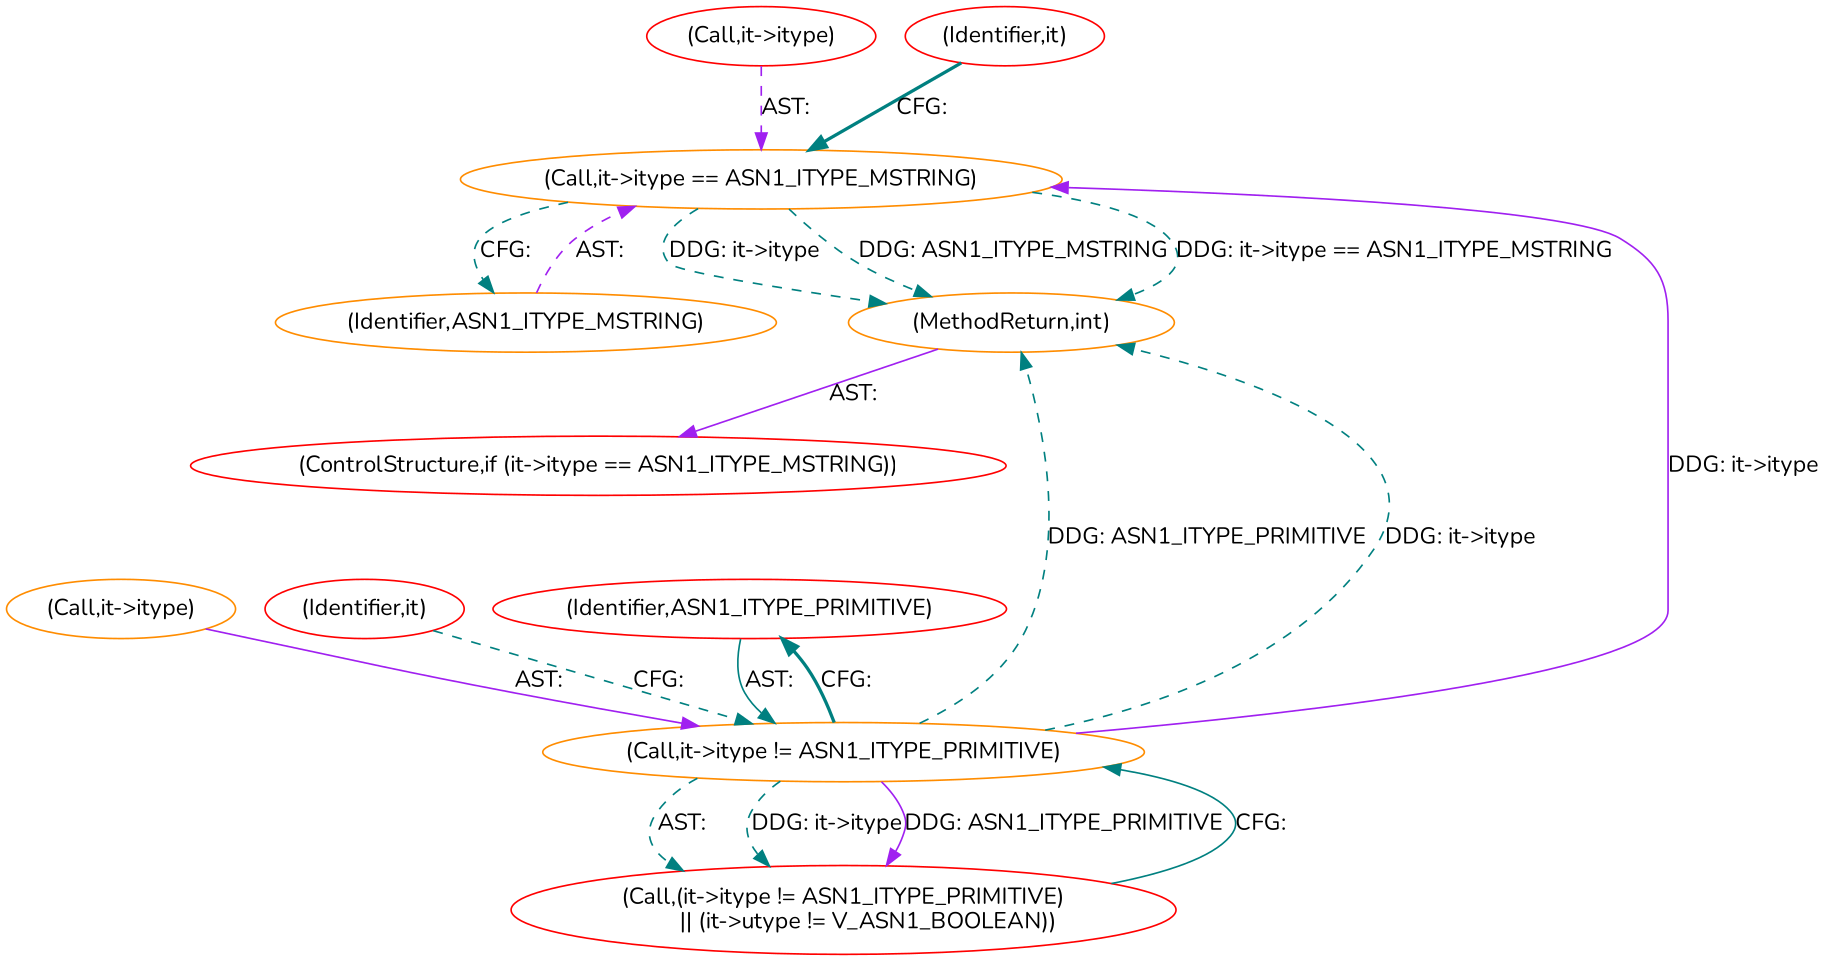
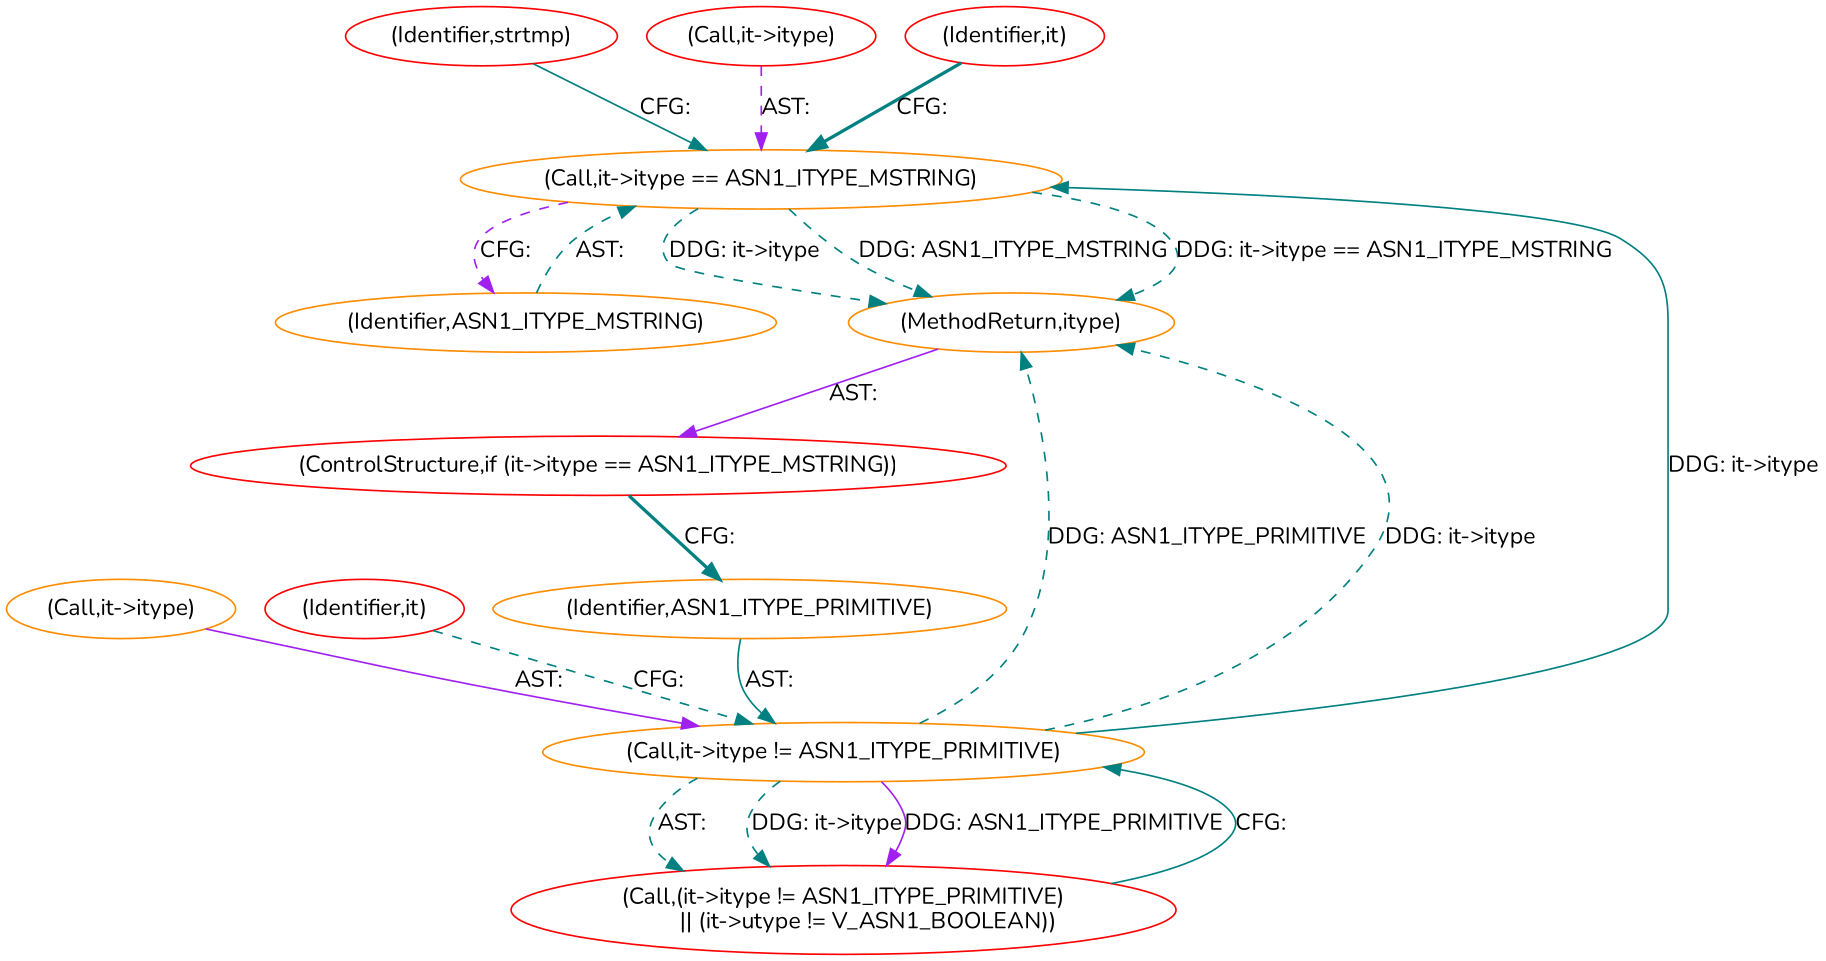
node "(Identifier,strtmp)": added
edge "(Call,it->itype == ASN1_ITYPE_MSTRING)" -> "(Identifier,ASN1_ITYPE_MSTRING)": color teal -> purple
edge "(Identifier,ASN1_ITYPE_MSTRING)" -> "(Call,it->itype == ASN1_ITYPE_MSTRING)": color purple -> teal
node "(MethodReturn,int)": label "(MethodReturn,int)" -> "(MethodReturn,itype)"
edge "(Call,it->itype != ASN1_ITYPE_PRIMITIVE)" -> "(Call,it->itype == ASN1_ITYPE_MSTRING)": color purple -> teal
node "(Identifier,ASN1_ITYPE_PRIMITIVE)": color red -> darkorange
edge "(Call,it->itype != ASN1_ITYPE_PRIMITIVE)" -> "(Identifier,ASN1_ITYPE_PRIMITIVE)": now "(ControlStructure,if (it->itype == ASN1_ITYPE_MSTRING))" -> "(Identifier,ASN1_ITYPE_PRIMITIVE)"
